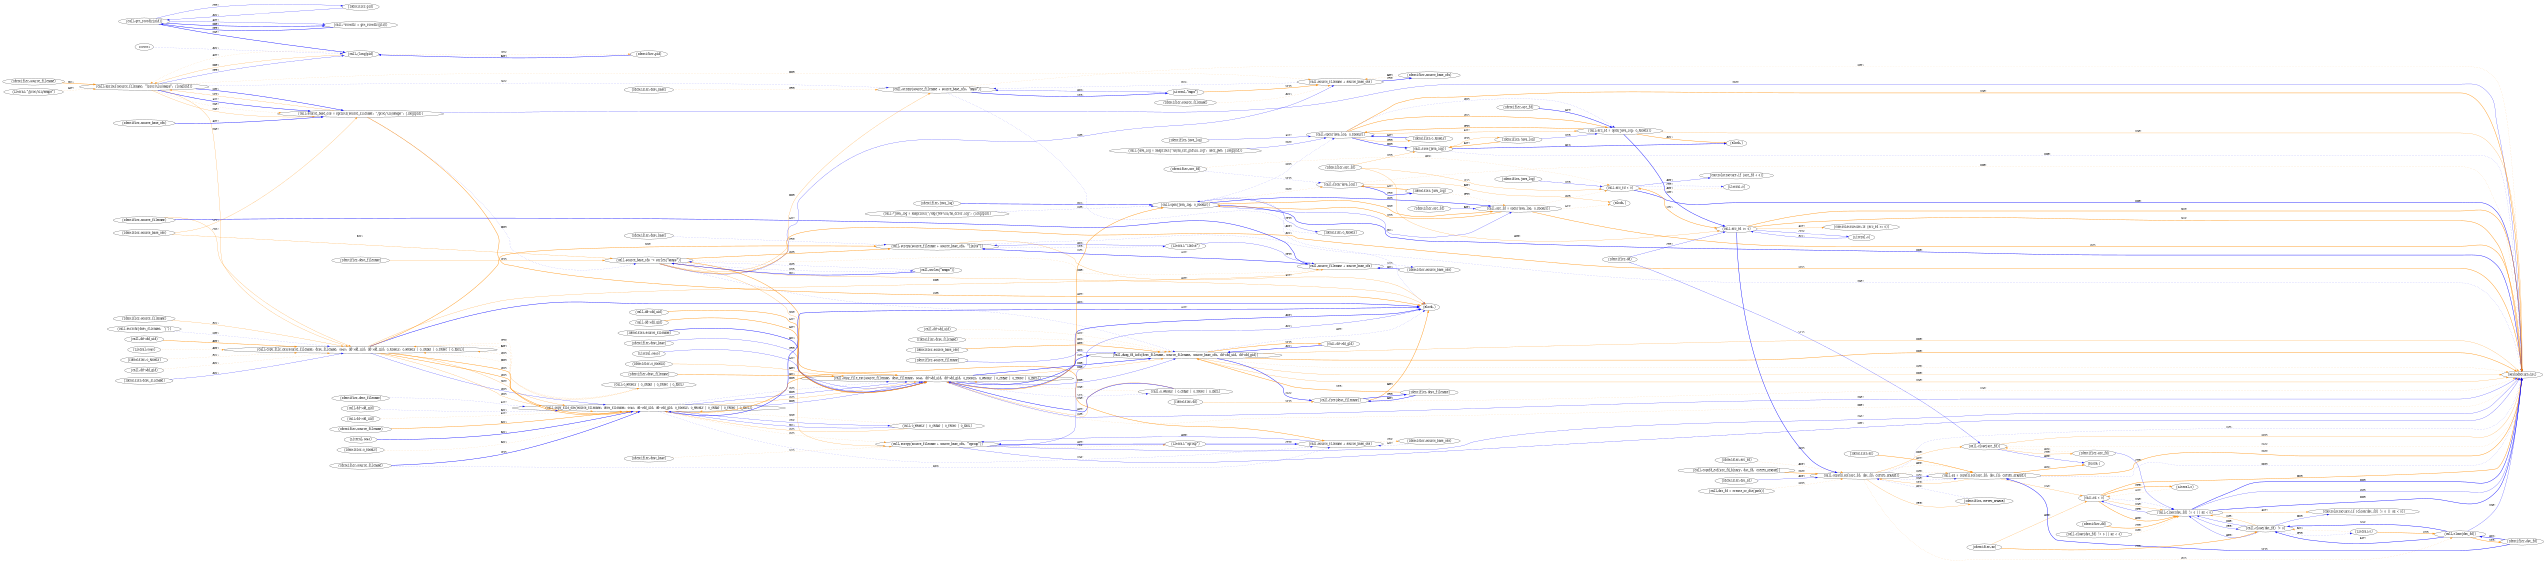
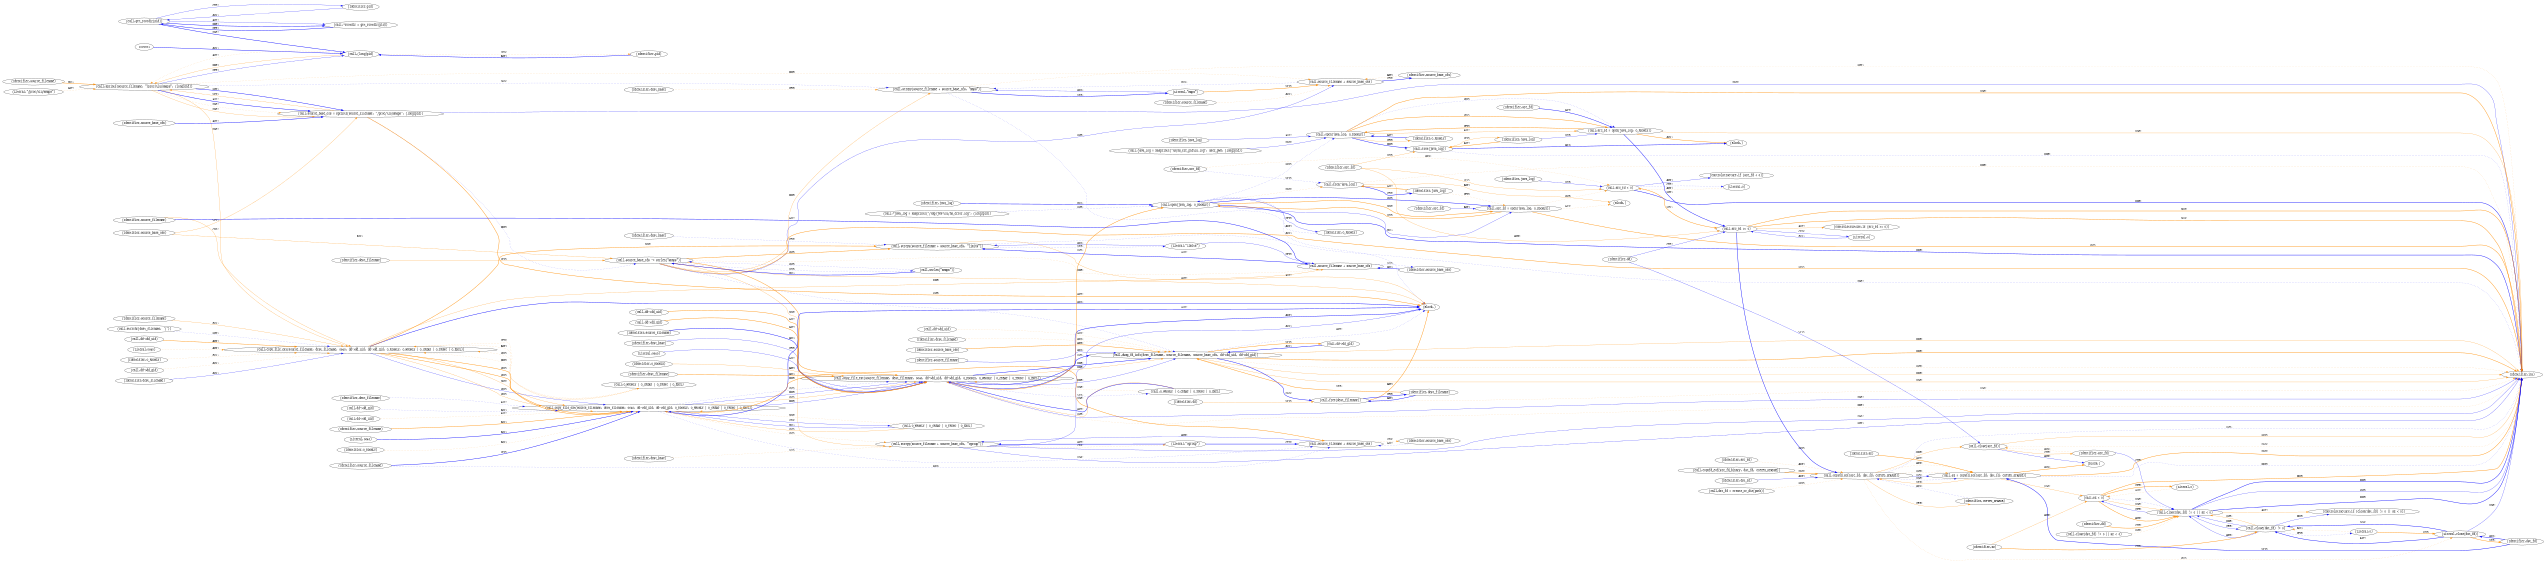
edge "1000651" -> "(Call,(long)pid)": style dotted -> bold
node "(MethodReturn,int)": label "(MethodReturn,int)" -> "(Identifier,int)"
node "(Call,close(dst_fd))": label "(Call,close(dst_fd))" -> "(Literal,close(dst_fd))"
